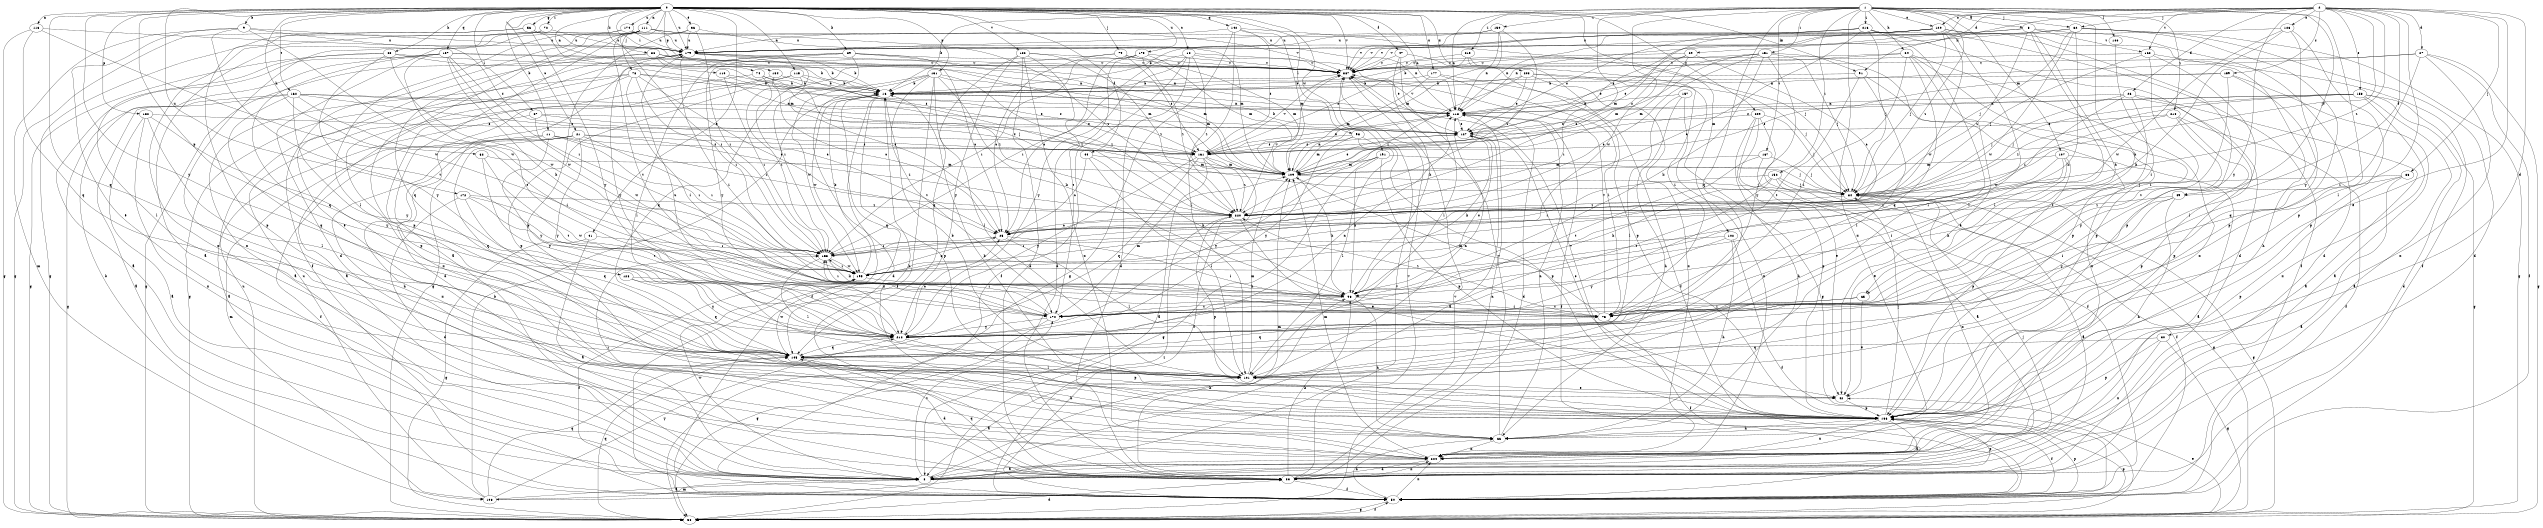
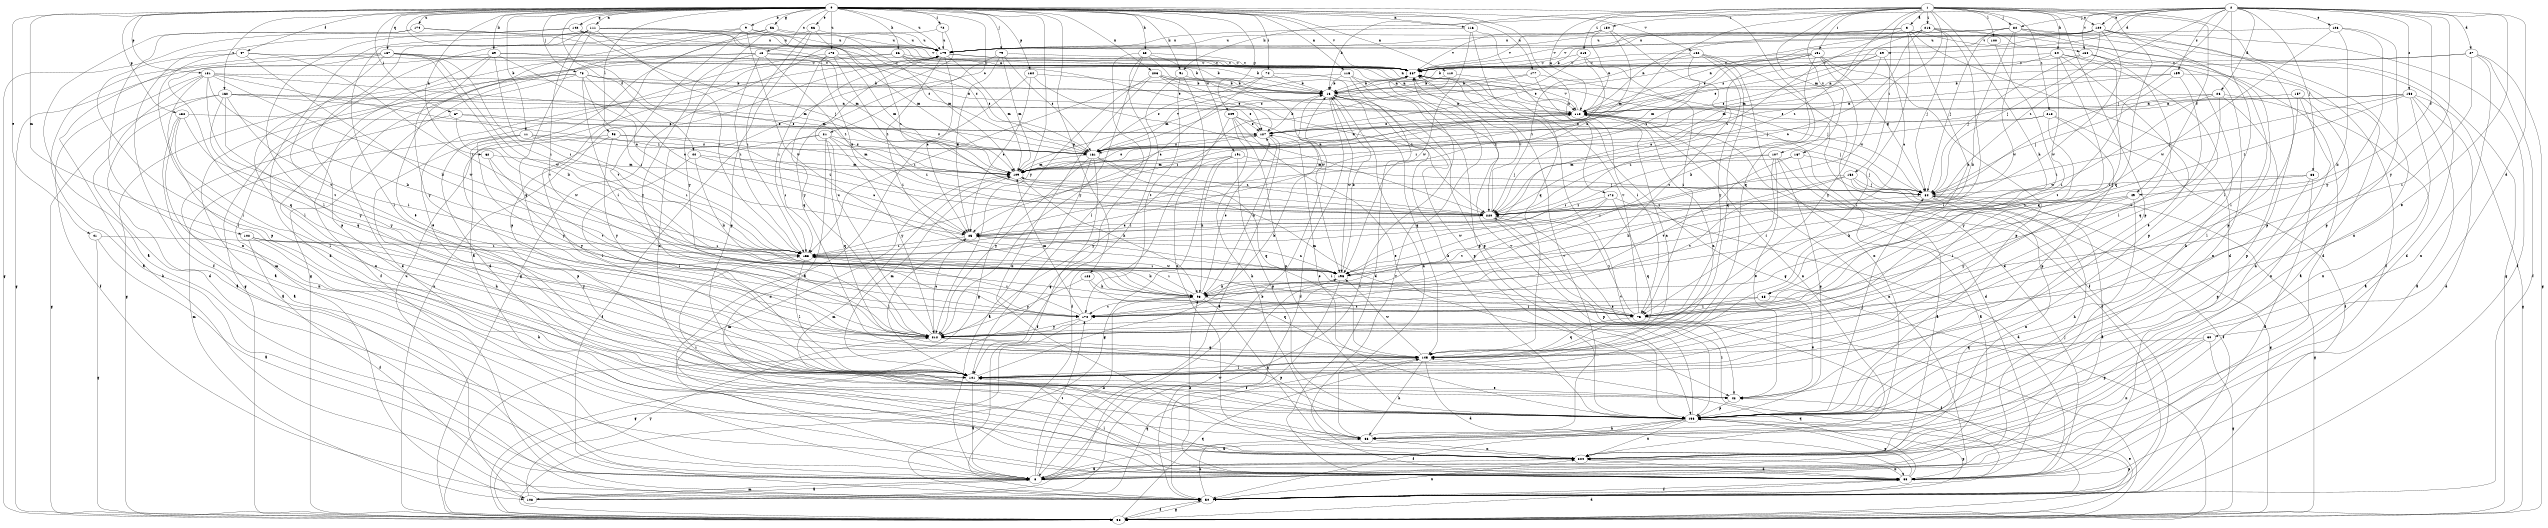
edge "47" -> "153": added, label "r"
edge "33" -> "101": added, label "l"
